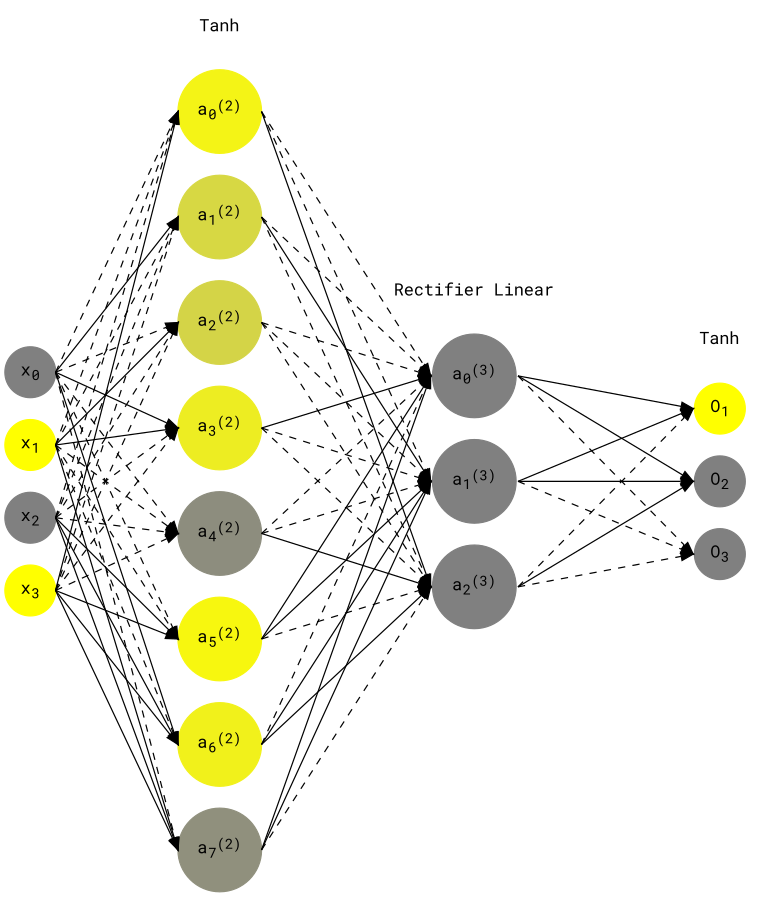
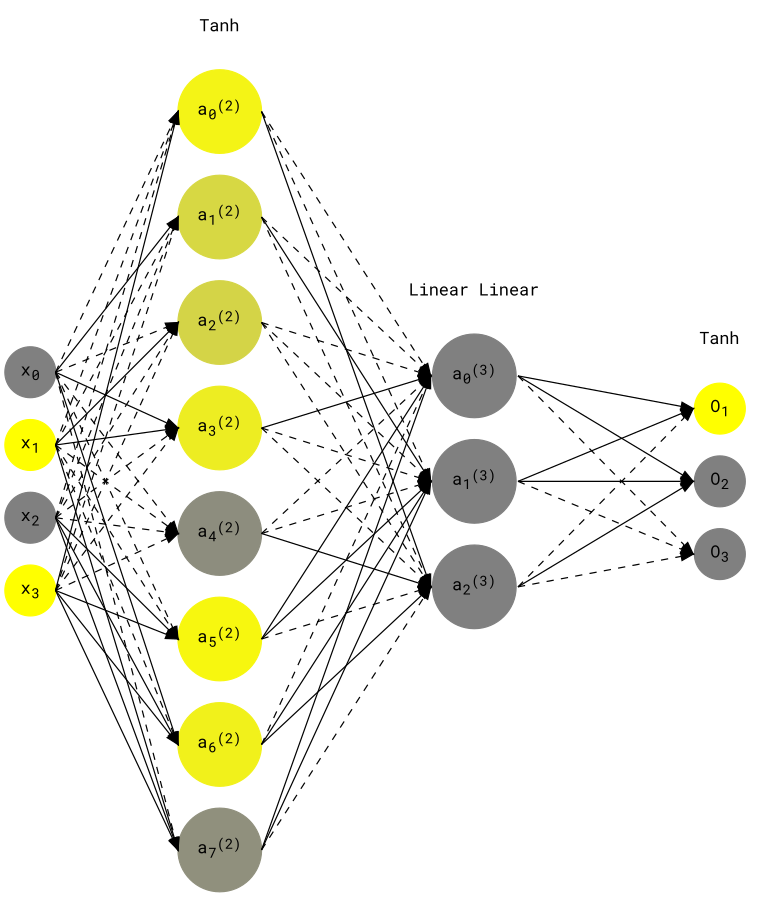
node "Rectifier Linear": label "Rectifier Linear" -> "Linear Linear"
